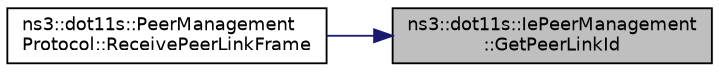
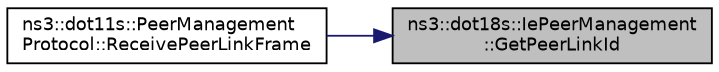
node "ns3::dot11s::IePeerManagement ::GetPeerLinkId": label "ns3::dot11s::IePeerManagement ::GetPeerLinkId" -> "ns3::dot18s::IePeerManagement ::GetPeerLinkId"
